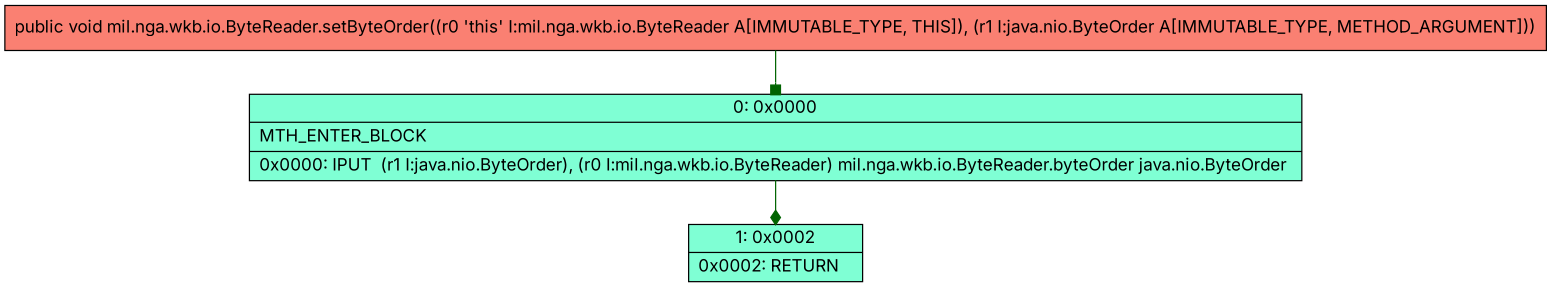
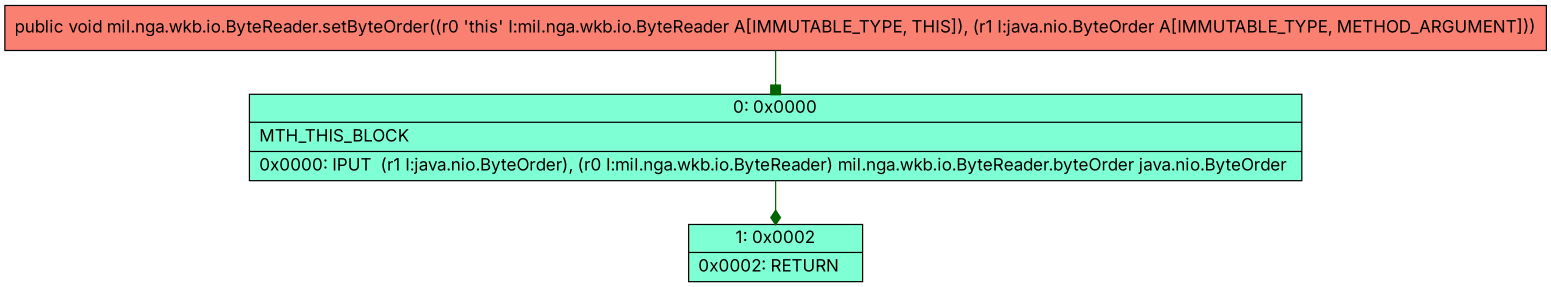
node "0: 0x0000": text "MTH_ENTER_BLOCK" -> "MTH_THIS_BLOCK"
